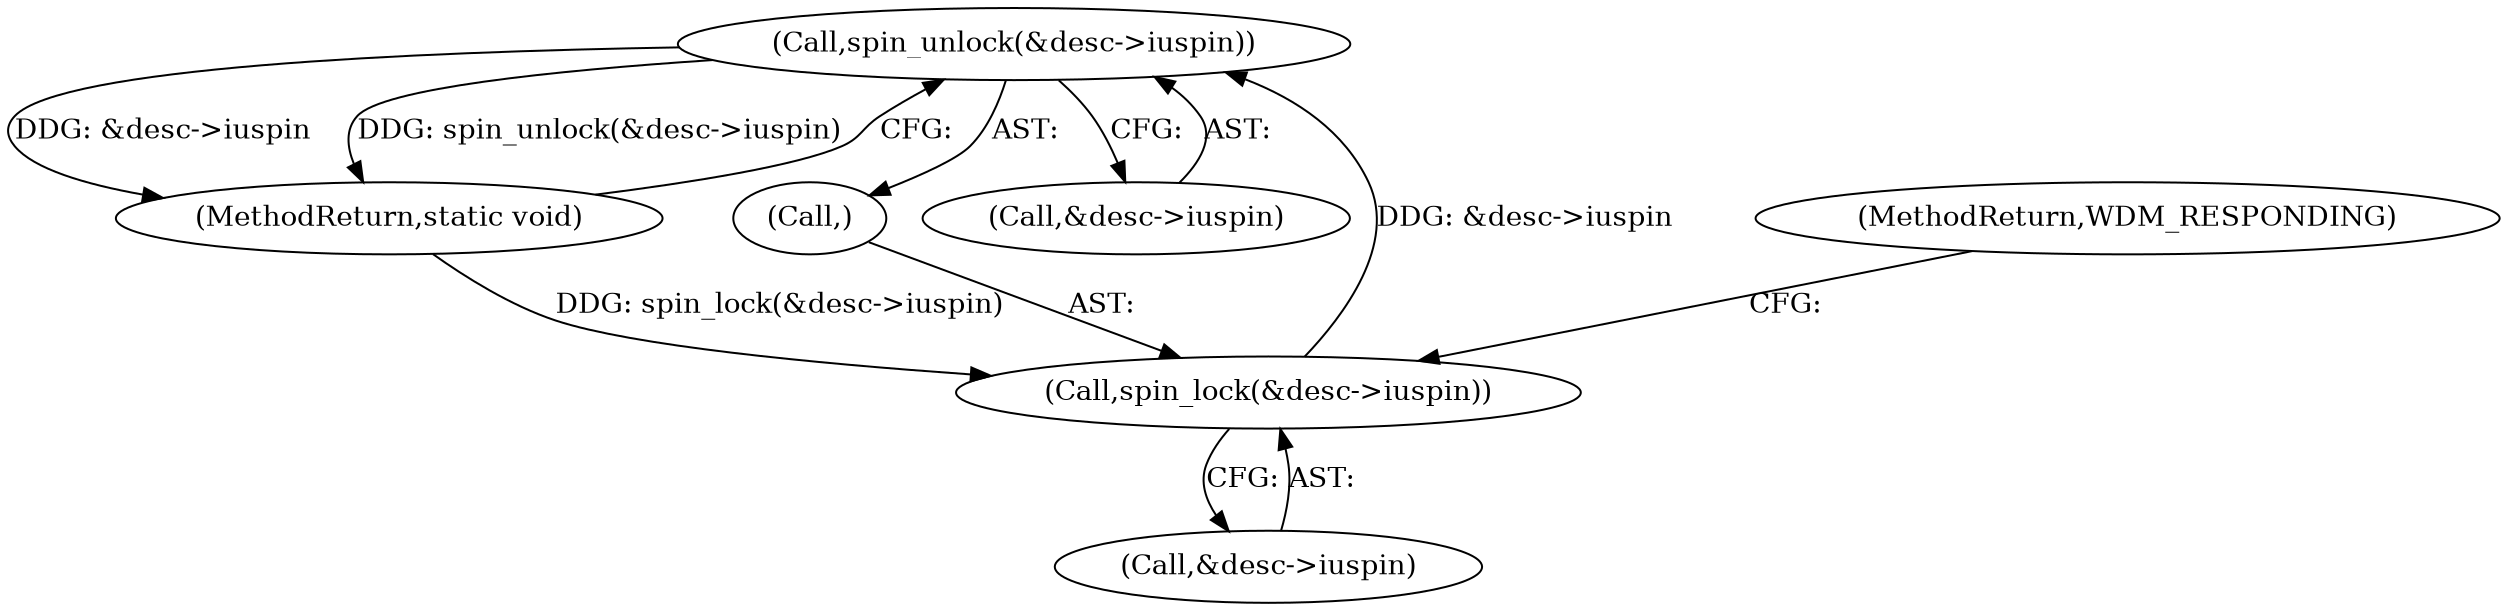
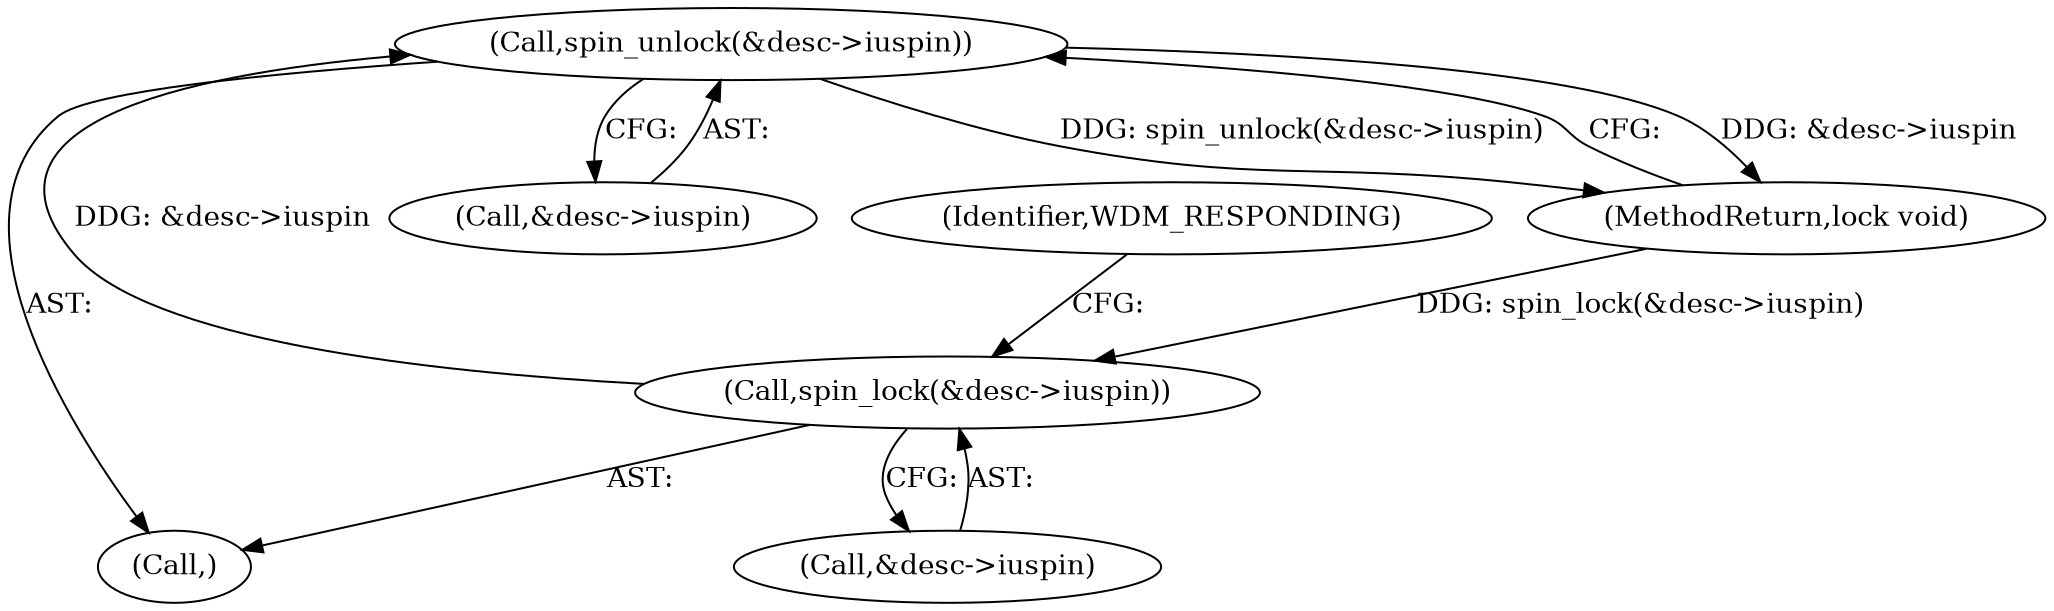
node "(MethodReturn,static void)": label "(MethodReturn,static void)" -> "(MethodReturn,lock void)"
node "(MethodReturn,WDM_RESPONDING)": label "(MethodReturn,WDM_RESPONDING)" -> "(Identifier,WDM_RESPONDING)"
edge "(Call,)" -> "(Call,spin_lock(&desc->iuspin))": reversed
